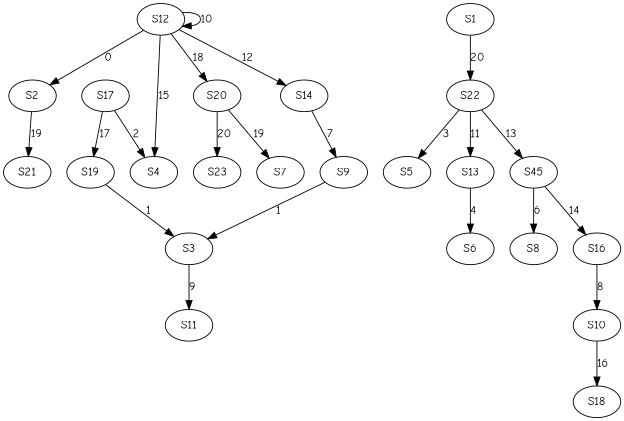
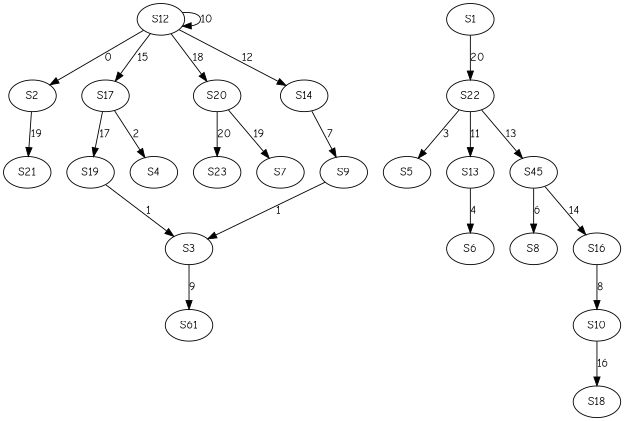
edge "S12" -> "S4": now "S12" -> "S17"
node "S11": label "S11" -> "S61"
